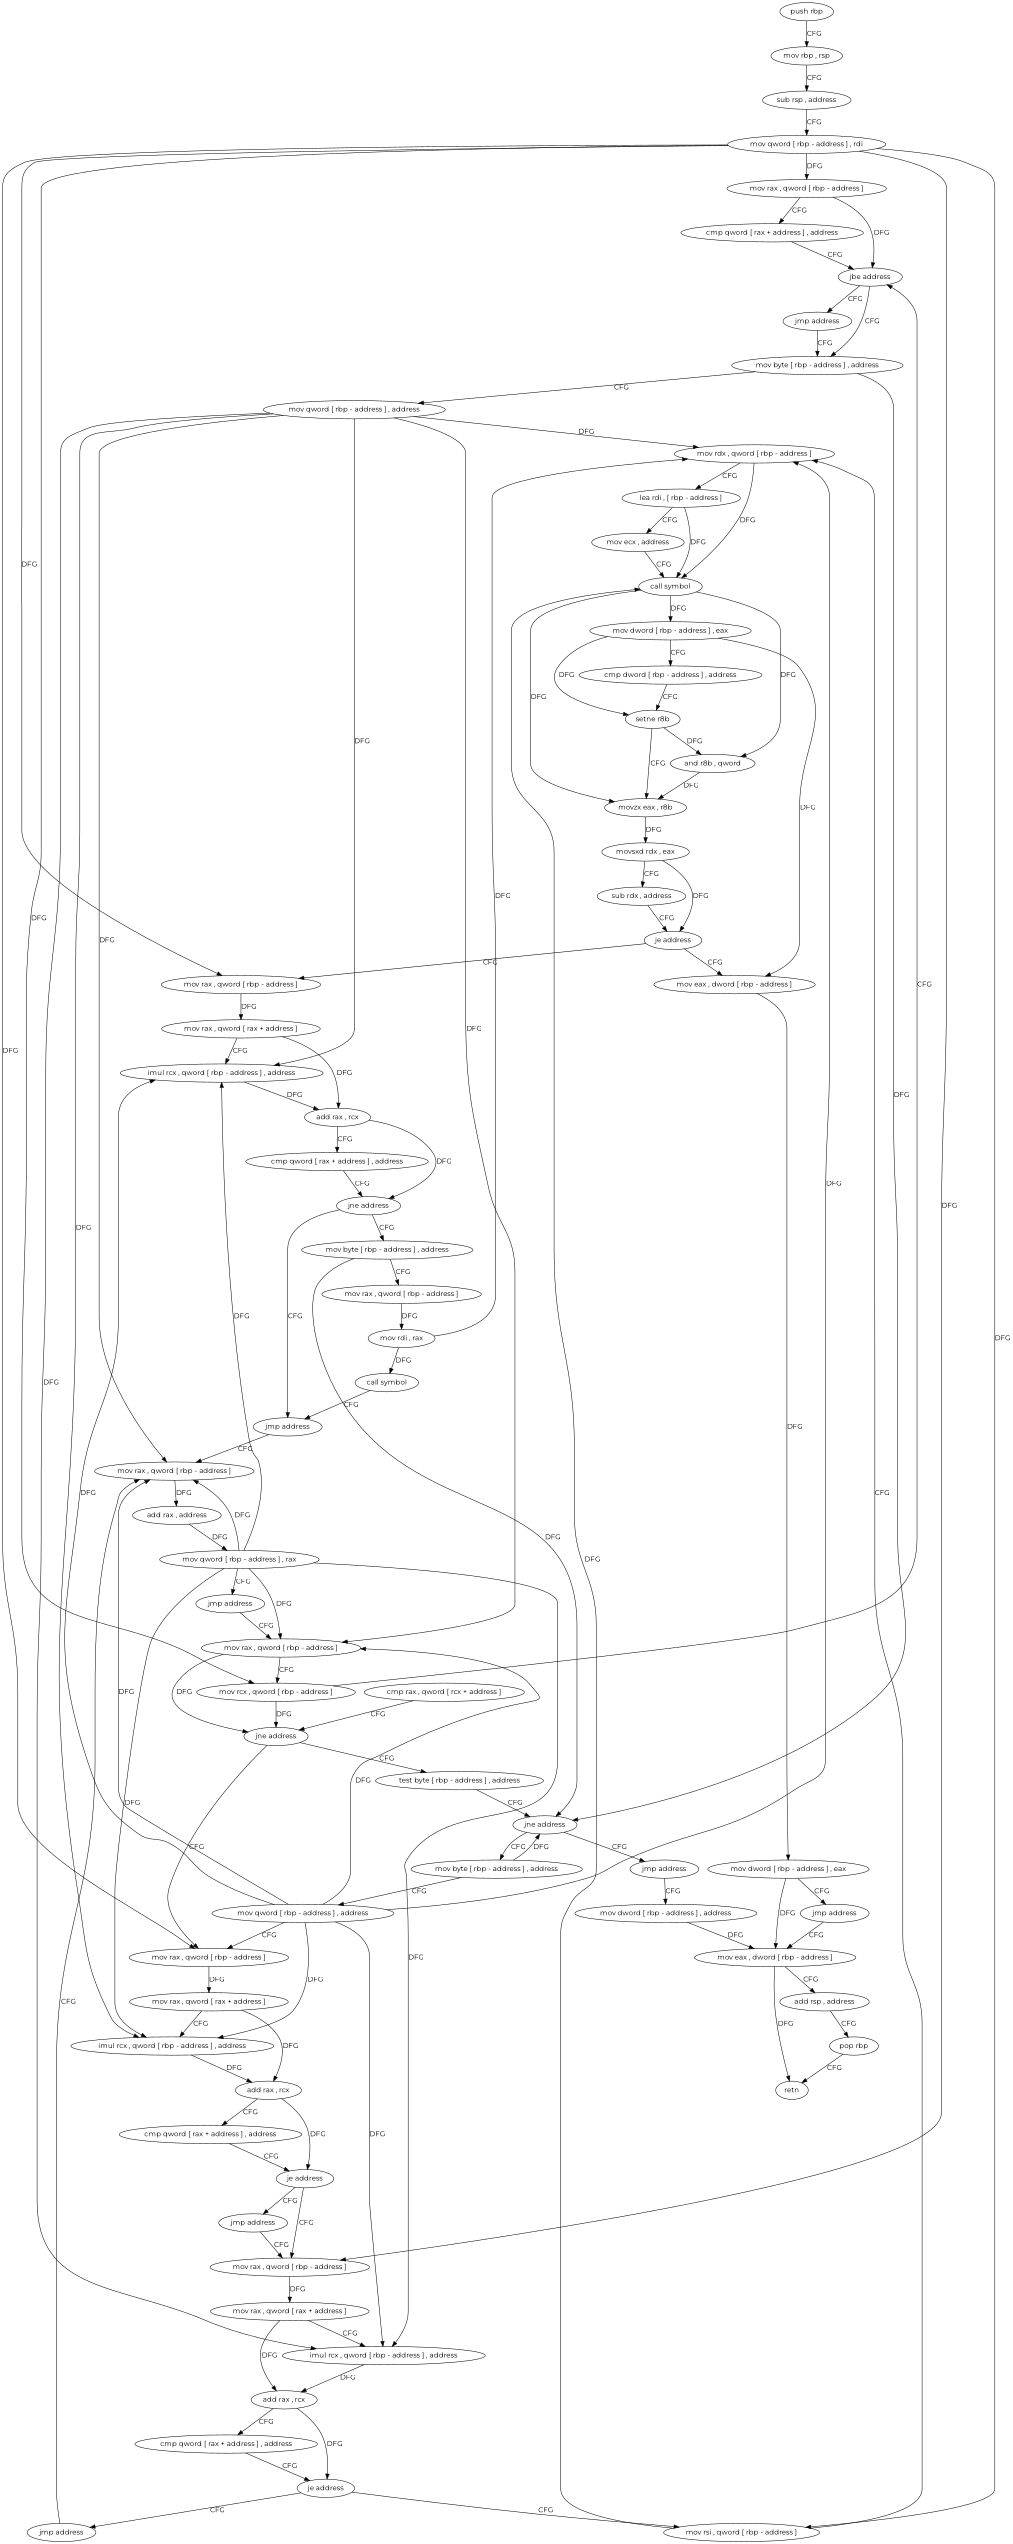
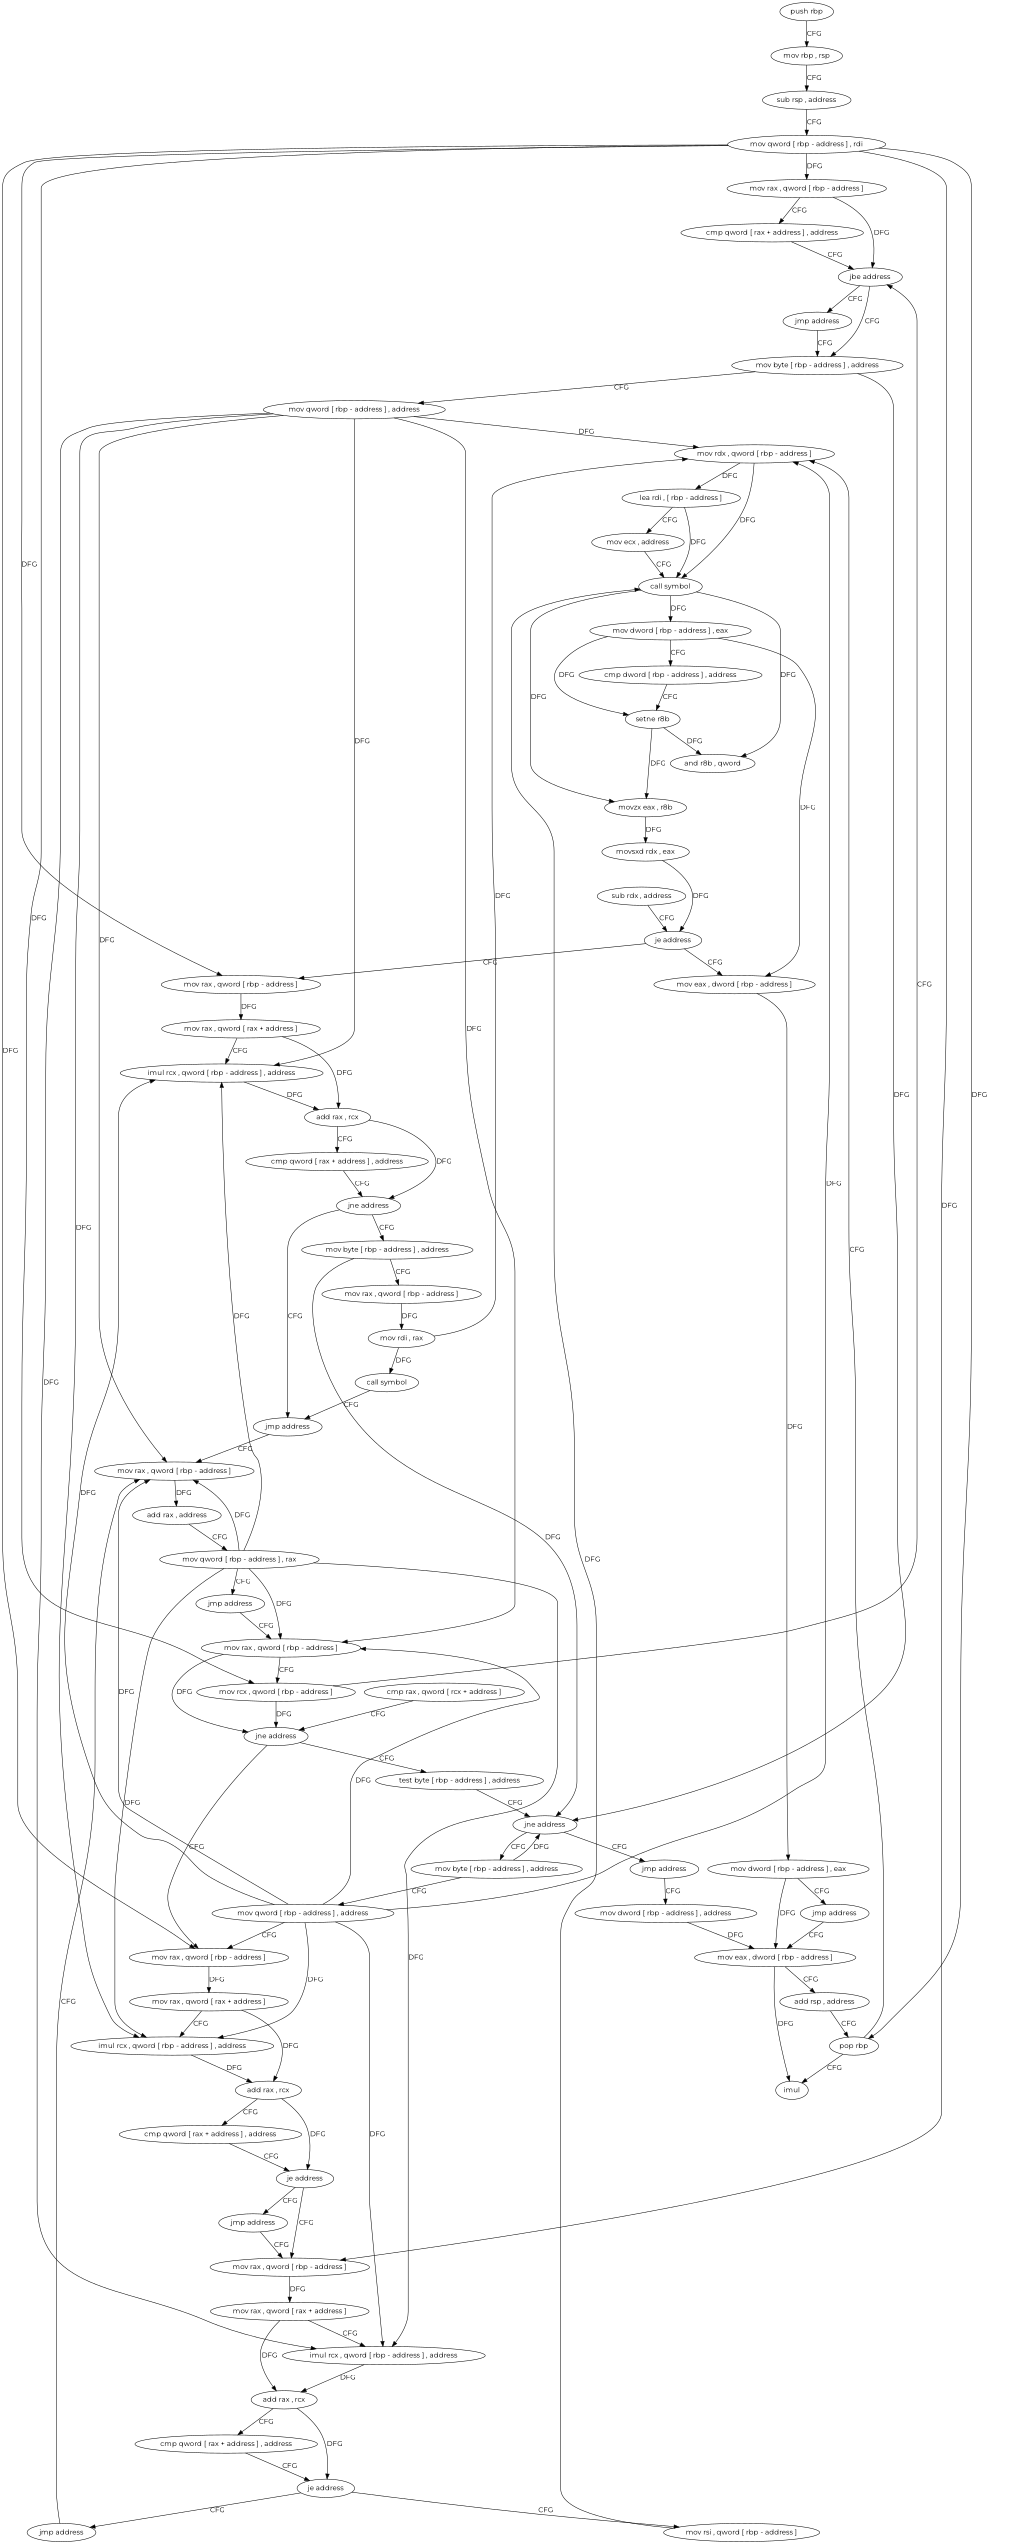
edge "mov rdx , qword [ rbp - address ]" -> "lea rdi , [ rbp - address ]": label "CFG" -> "DFG"
edge "setne r8b" -> "movzx eax , r8b": label "CFG" -> "DFG"
edge "and r8b , qword" -> "movzx eax , r8b": removed, label "DFG"
edge "movsxd rdx , eax" -> "sub rdx , address": removed, label "CFG"
edge "mov qword [ rbp - address ] , rdi" -> "mov rsi , qword [ rbp - address ]": now "mov qword [ rbp - address ] , rdi" -> "pop rbp"
edge "mov rsi , qword [ rbp - address ]" -> "mov rdx , qword [ rbp - address ]": now "pop rbp" -> "mov rdx , qword [ rbp - address ]"
edge "add rax , address" -> "mov qword [ rbp - address ] , rax": label "DFG" -> "CFG"
node "retn": label "retn" -> "imul"
